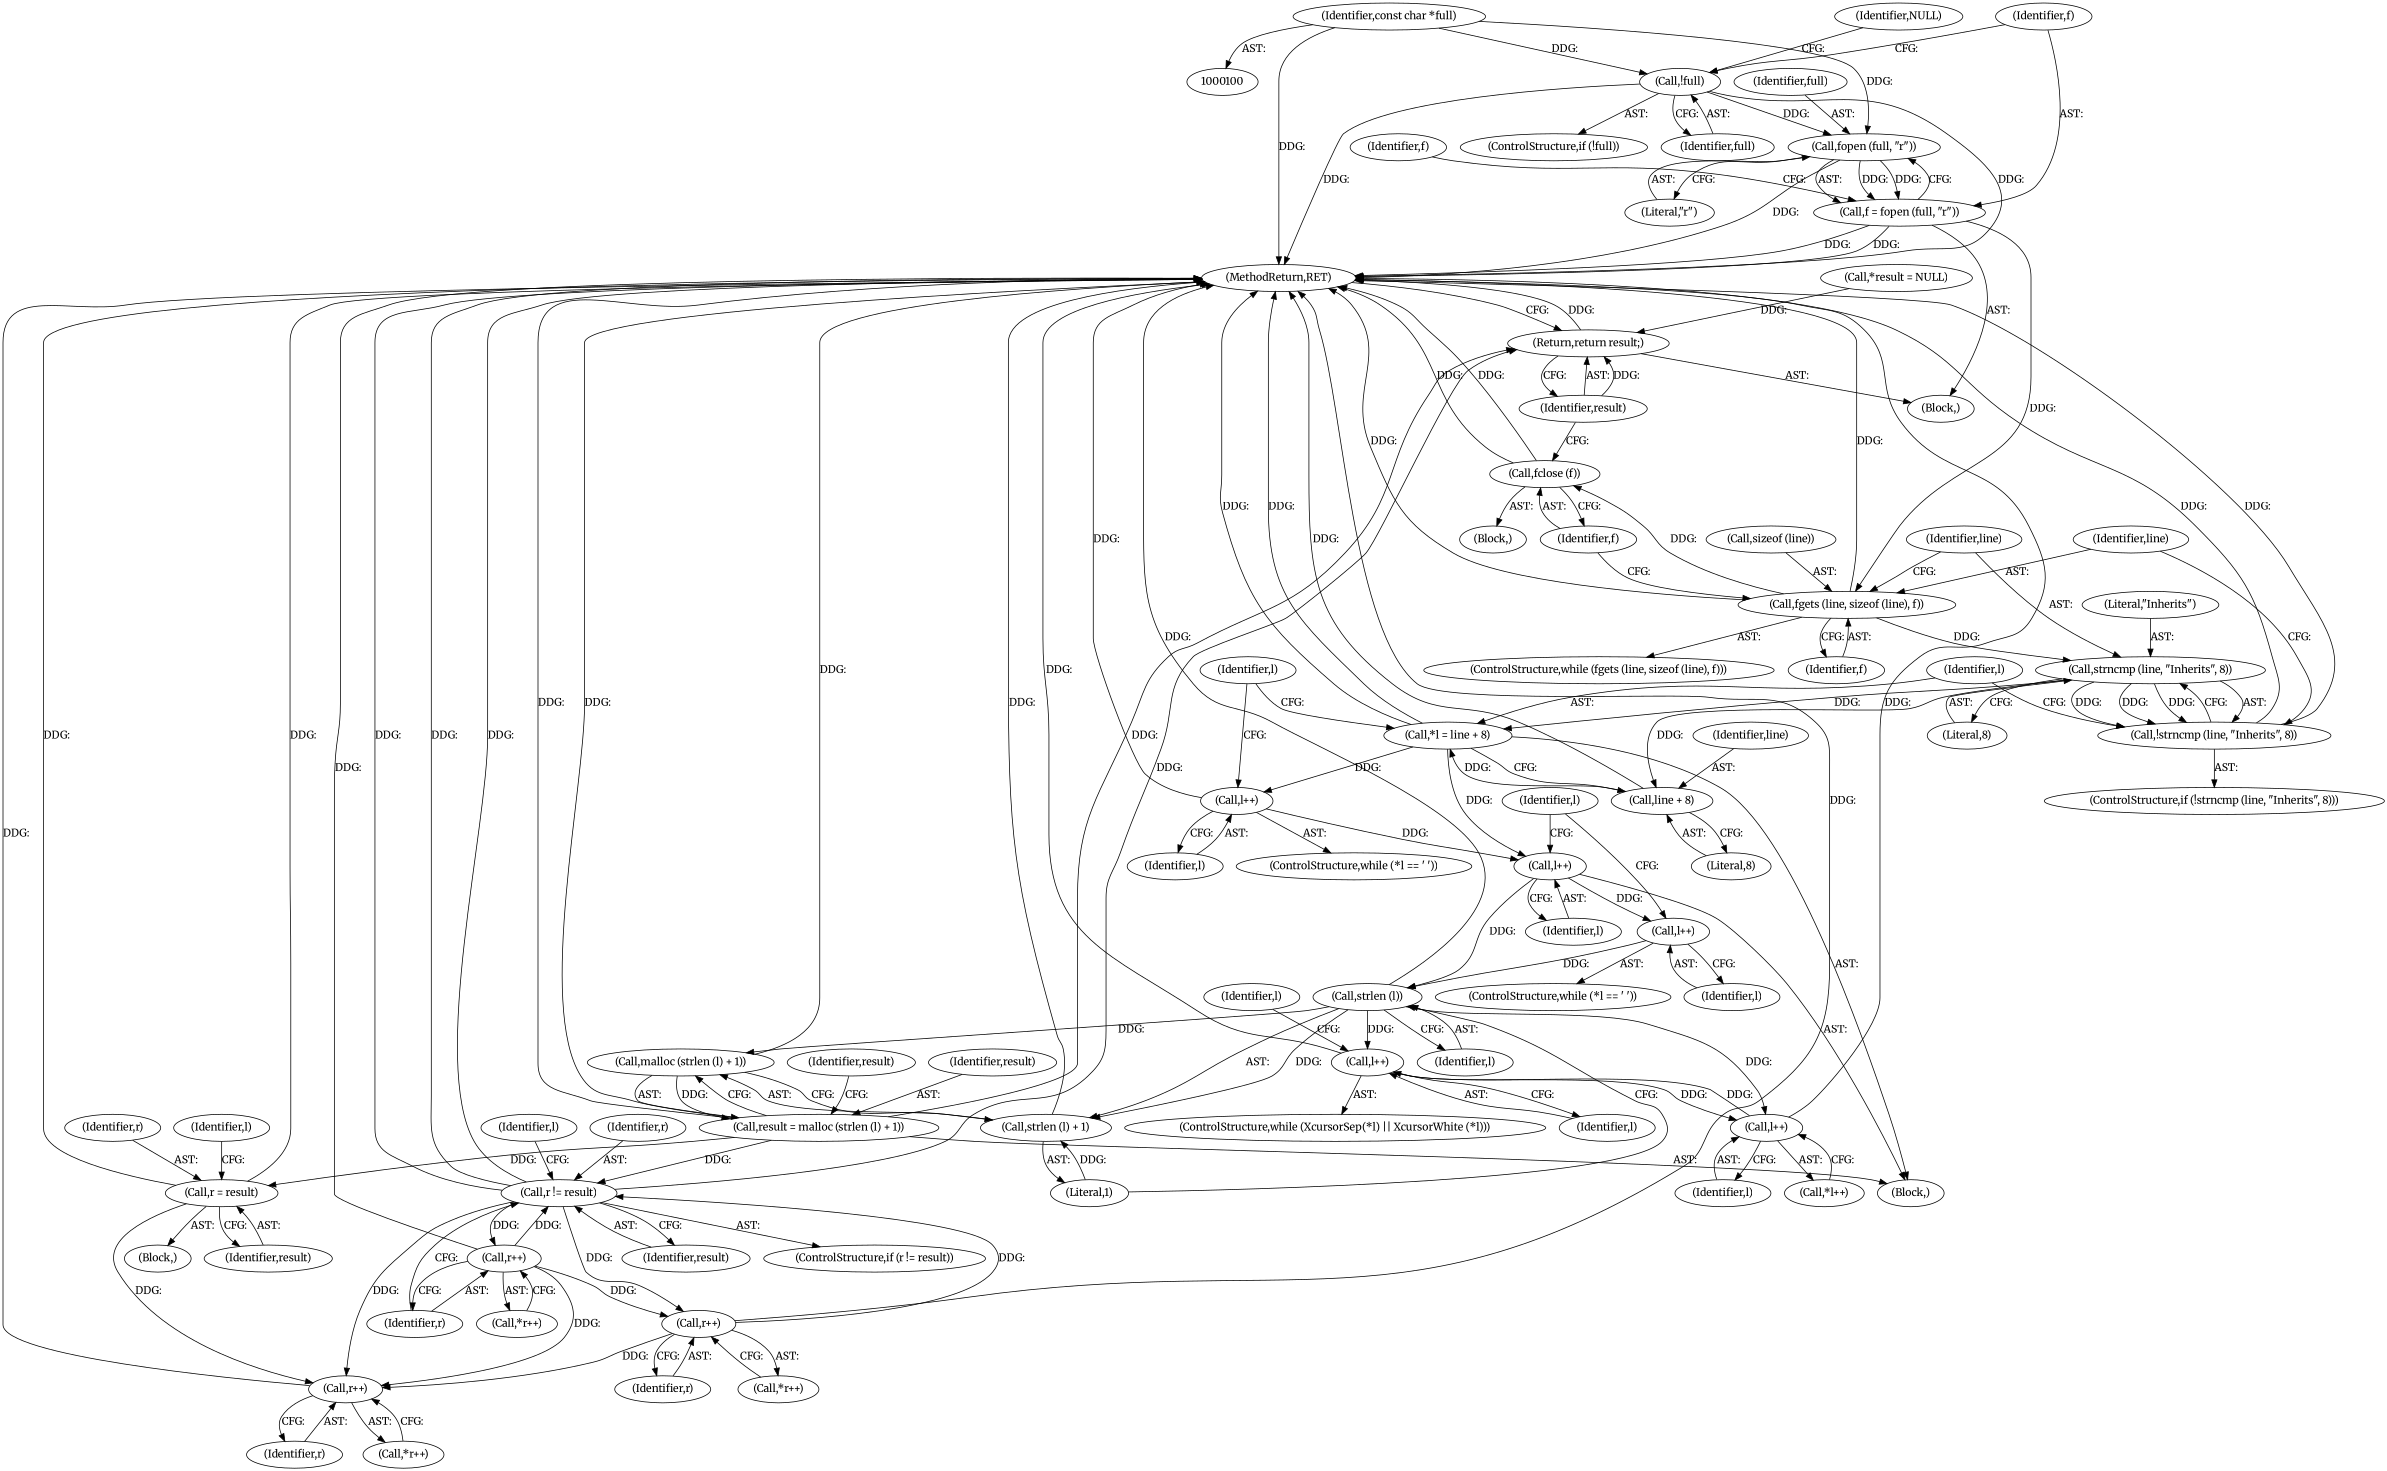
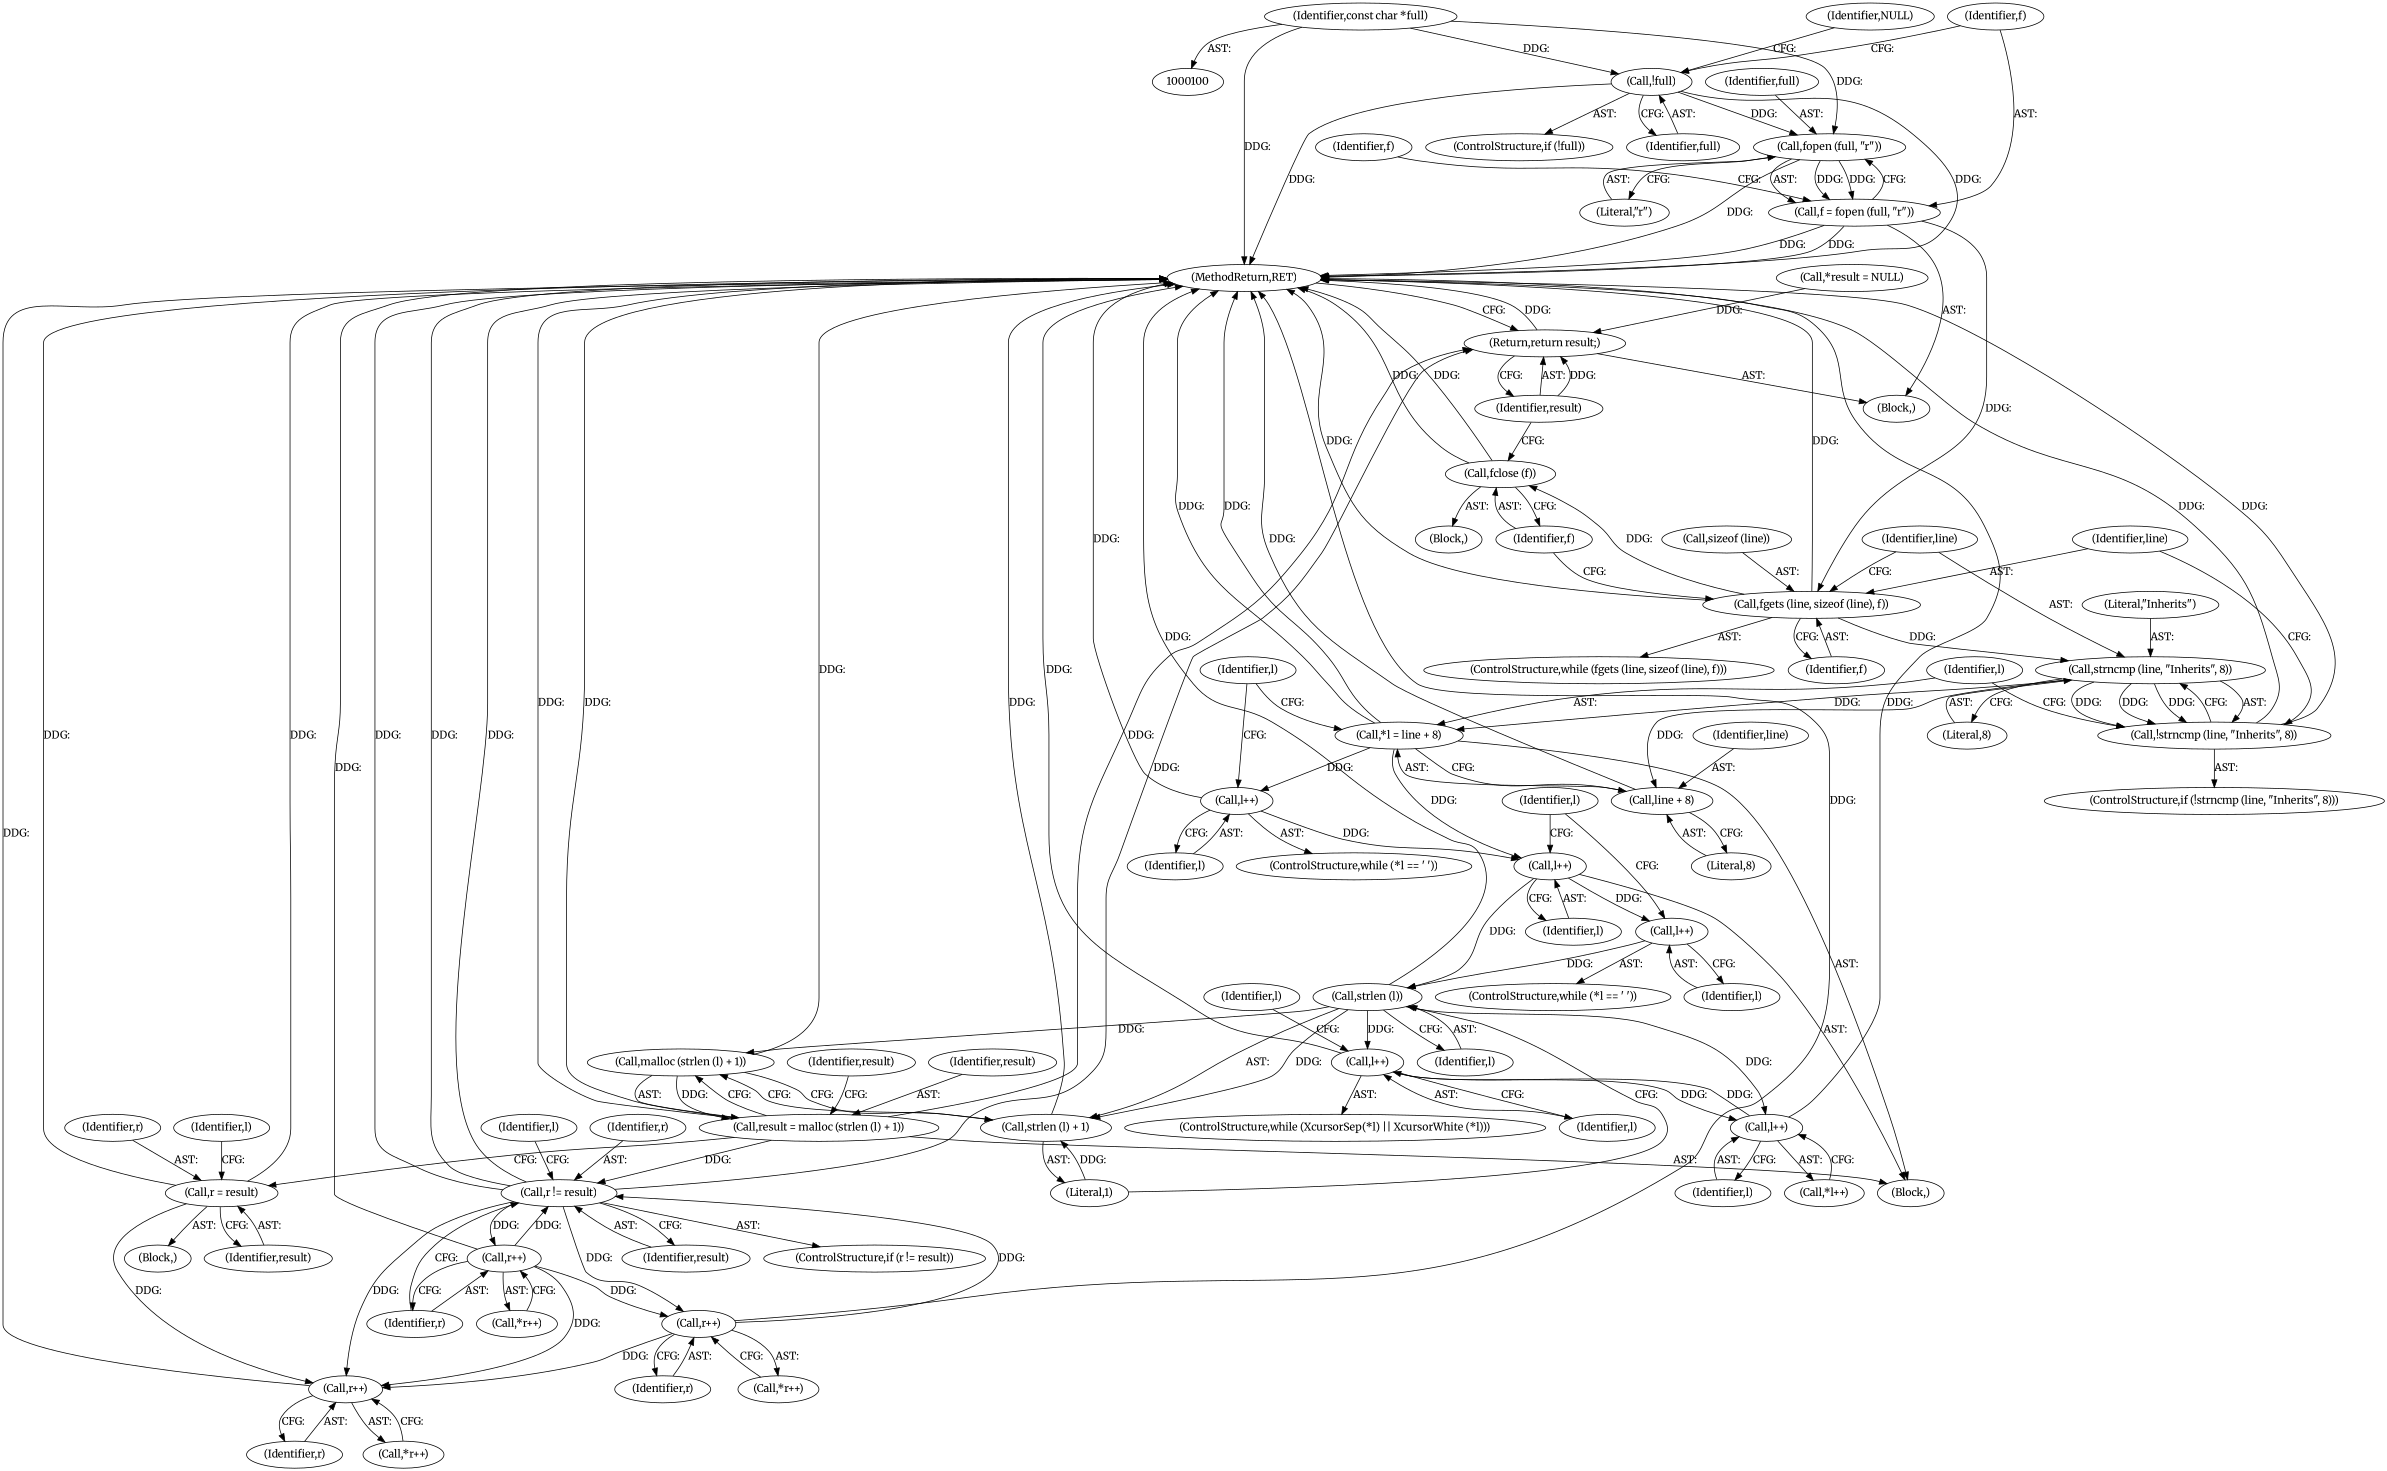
edge "(Call,line + 8)" -> "(Call,*l = line + 8)": label "DDG: " -> "AST: "
edge "(Call,strlen (l) + 1)" -> "(Call,malloc (strlen (l) + 1))": label "AST: " -> "CFG: "
edge "(Call,result = malloc (strlen (l) + 1))" -> "(Call,r = result)": label "DDG: " -> "CFG: "
